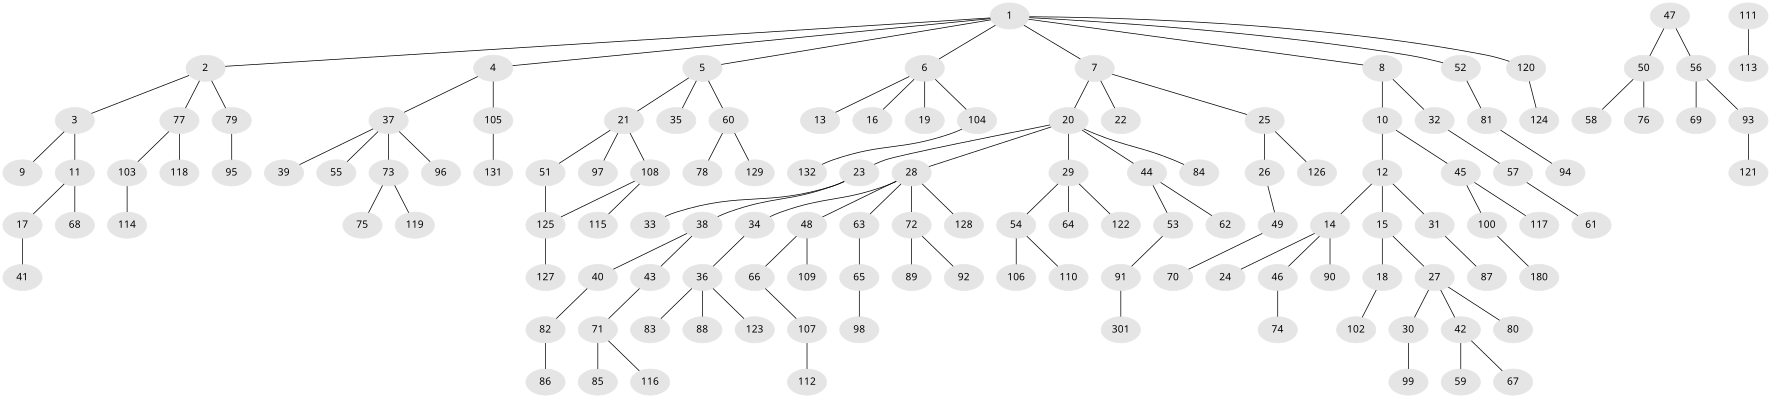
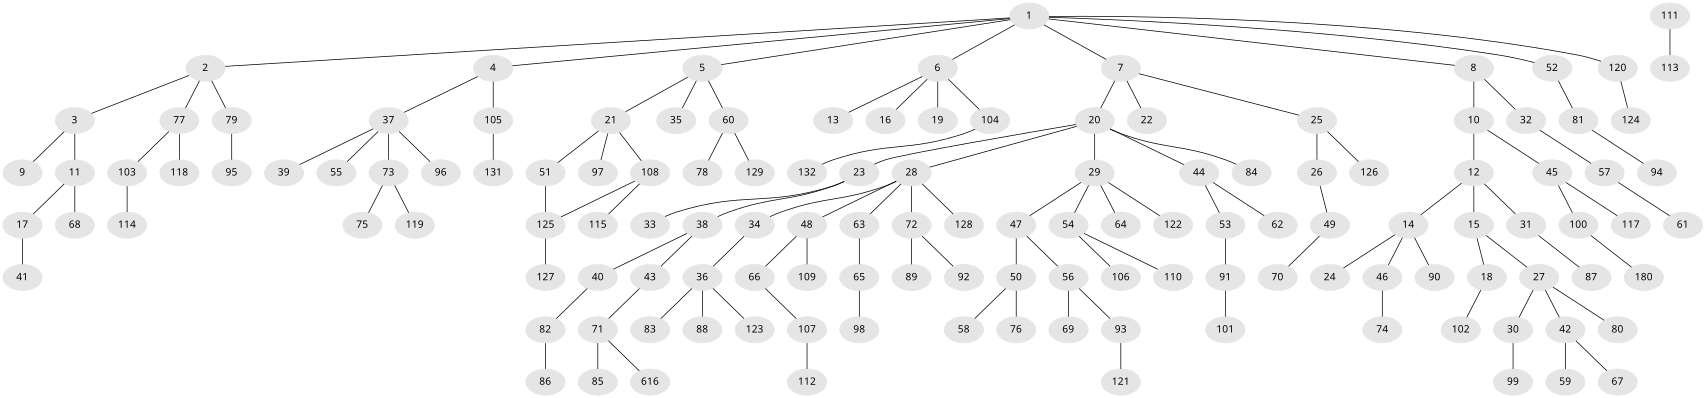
edge "29" -- "47": added
node "301": label "301" -> "101"
node "116": label "116" -> "616"
